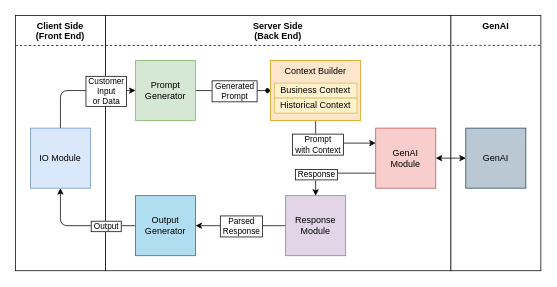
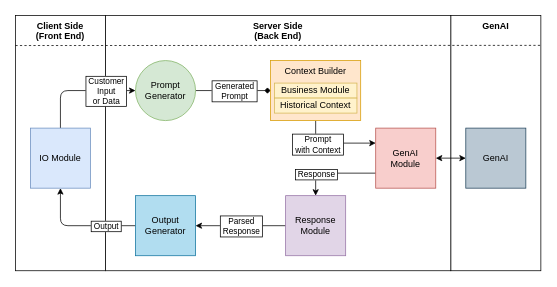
node "Prompt Generator": shape rectangle -> ellipse
node "Business Context": label "Business Context" -> "Business Module"
